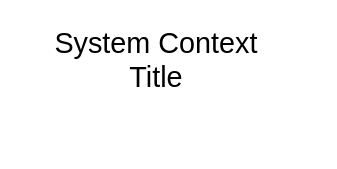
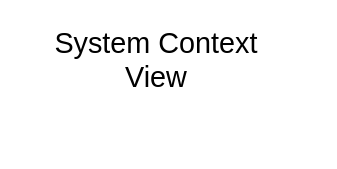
node "System Context Title": label "System Context Title" -> "System Context View"
